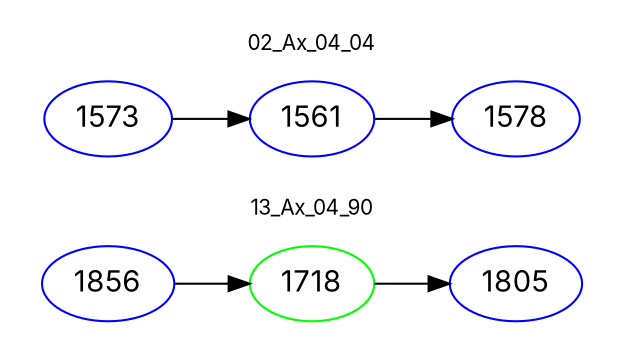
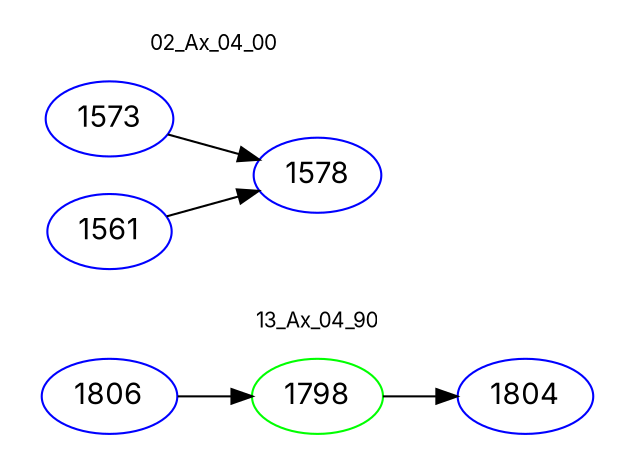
cluster "02_Ax_04_04": label "02_Ax_04_04" -> "02_Ax_04_00"
edge "1573" -> "1561": now "1573" -> "1578"
node "1856": label "1856" -> "1806"
node "1718": label "1718" -> "1798"
node "1805": label "1805" -> "1804"
